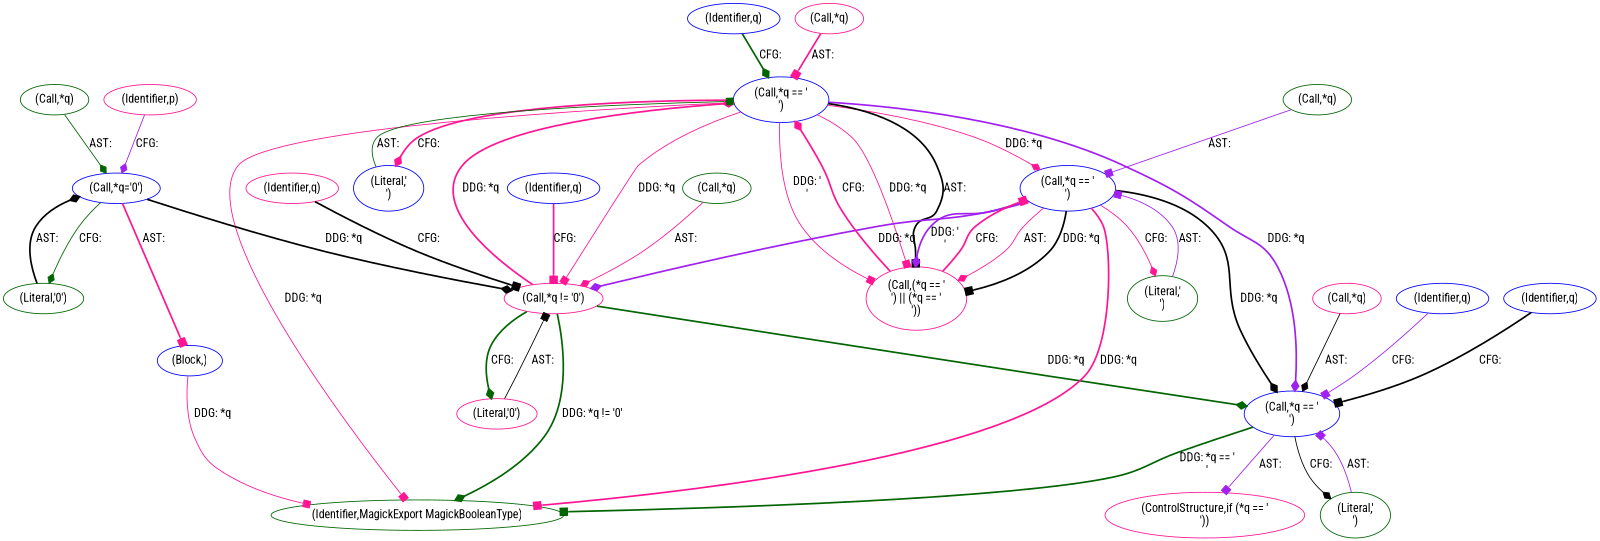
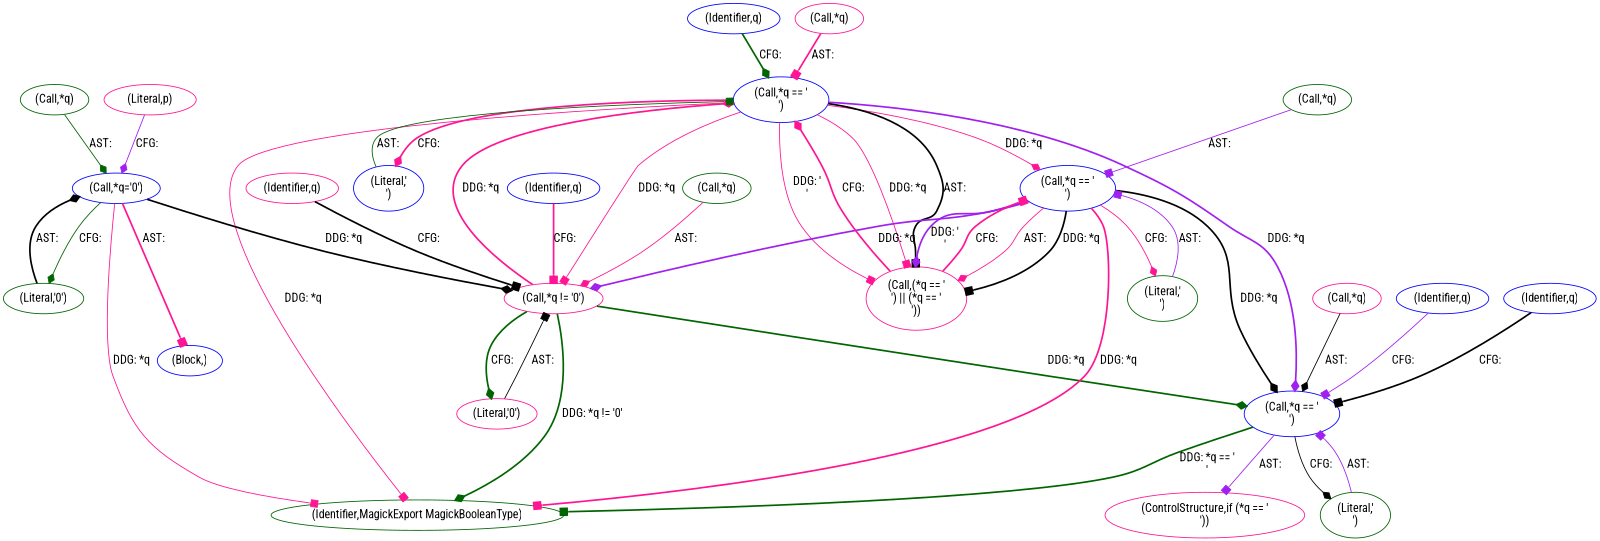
node "(Identifier,p)": label "(Identifier,p)" -> "(Literal,p)"
edge "(Block,)" -> "(Identifier,MagickExport MagickBooleanType)": now "(Call,*q='0')" -> "(Identifier,MagickExport MagickBooleanType)"
